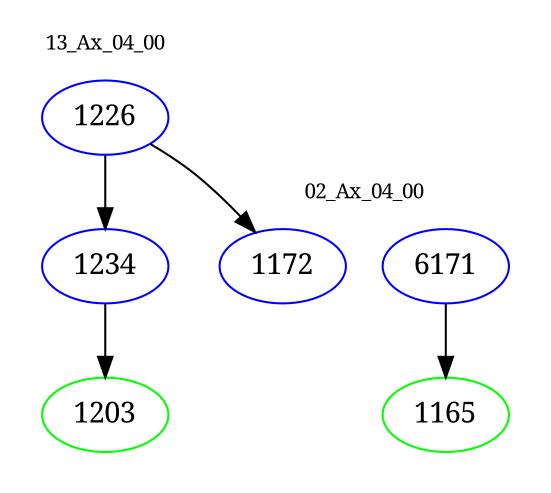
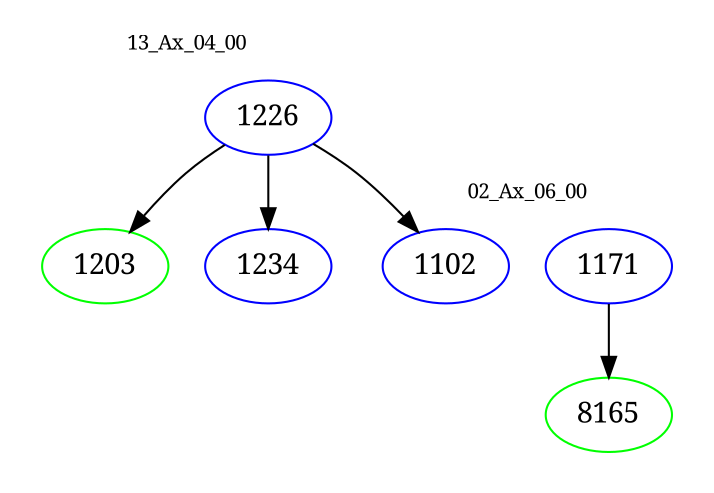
cluster "02_Ax_04_00": label "02_Ax_04_00" -> "02_Ax_06_00"
node "1172": label "1172" -> "1102"
node "6171": label "6171" -> "1171"
edge "1234" -> "1203": now "1226" -> "1203"
node "1165": label "1165" -> "8165"
